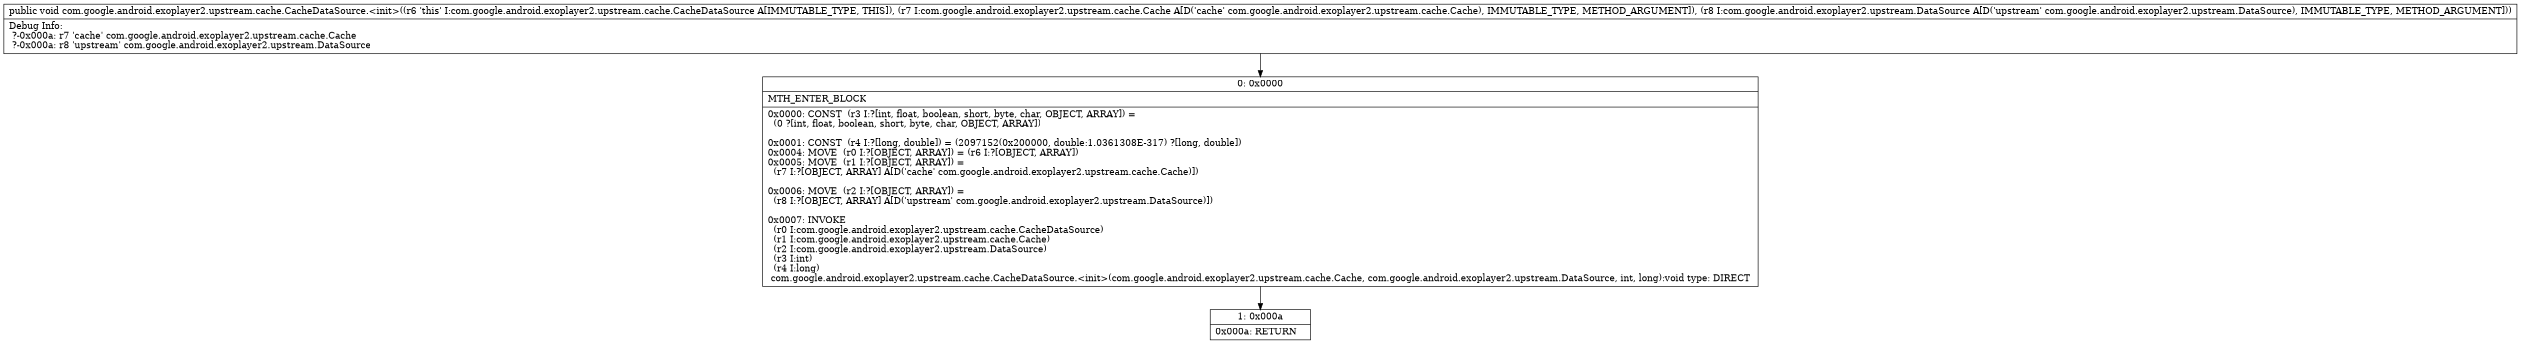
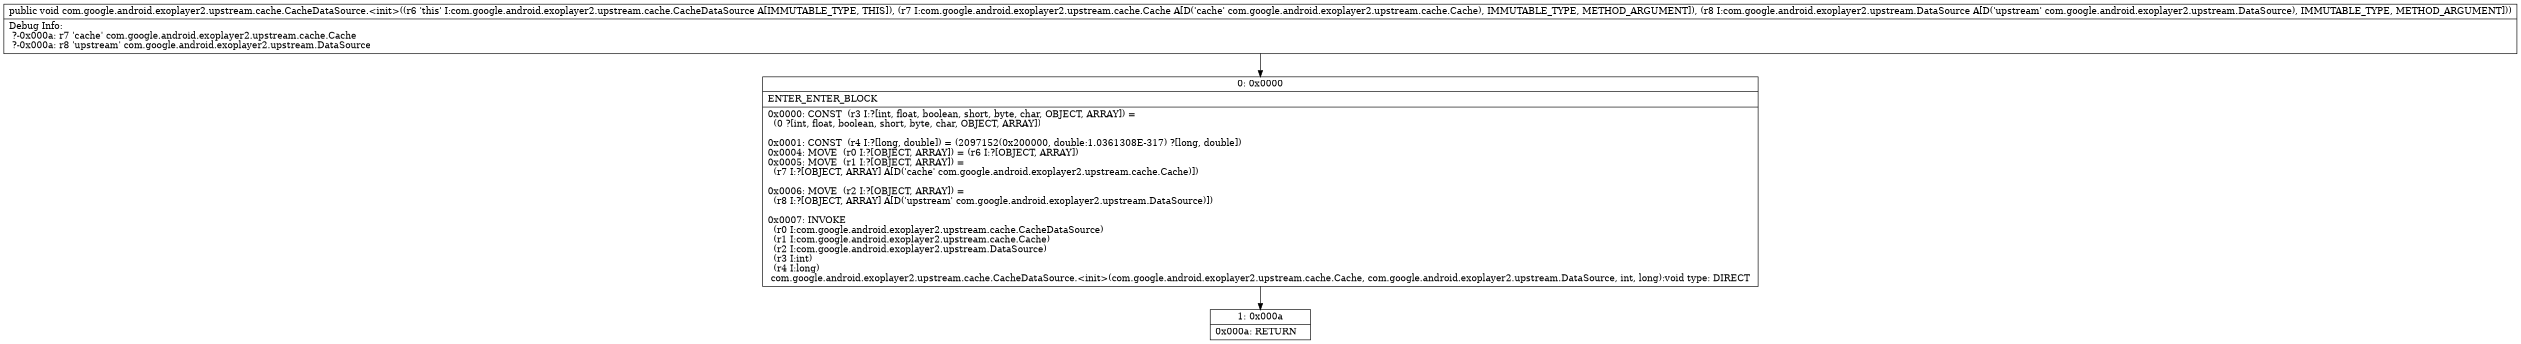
node "0: 0x0000": text "MTH_ENTER_BLOCK" -> "ENTER_ENTER_BLOCK"
